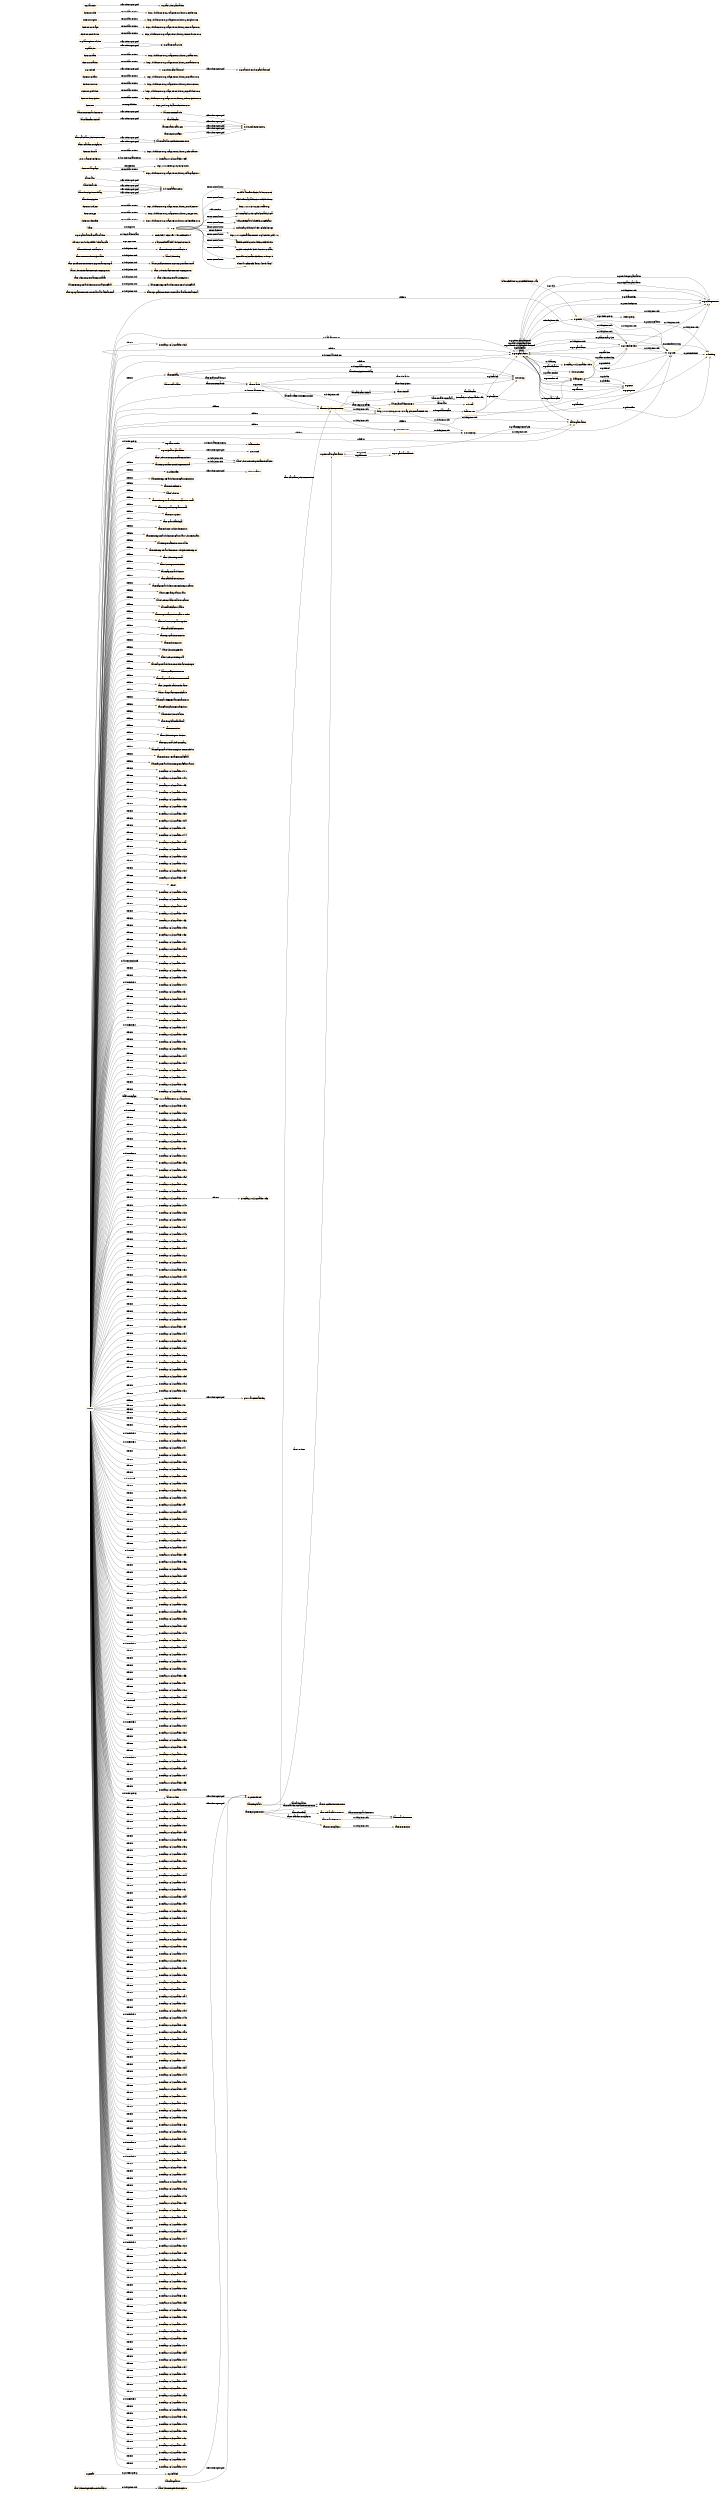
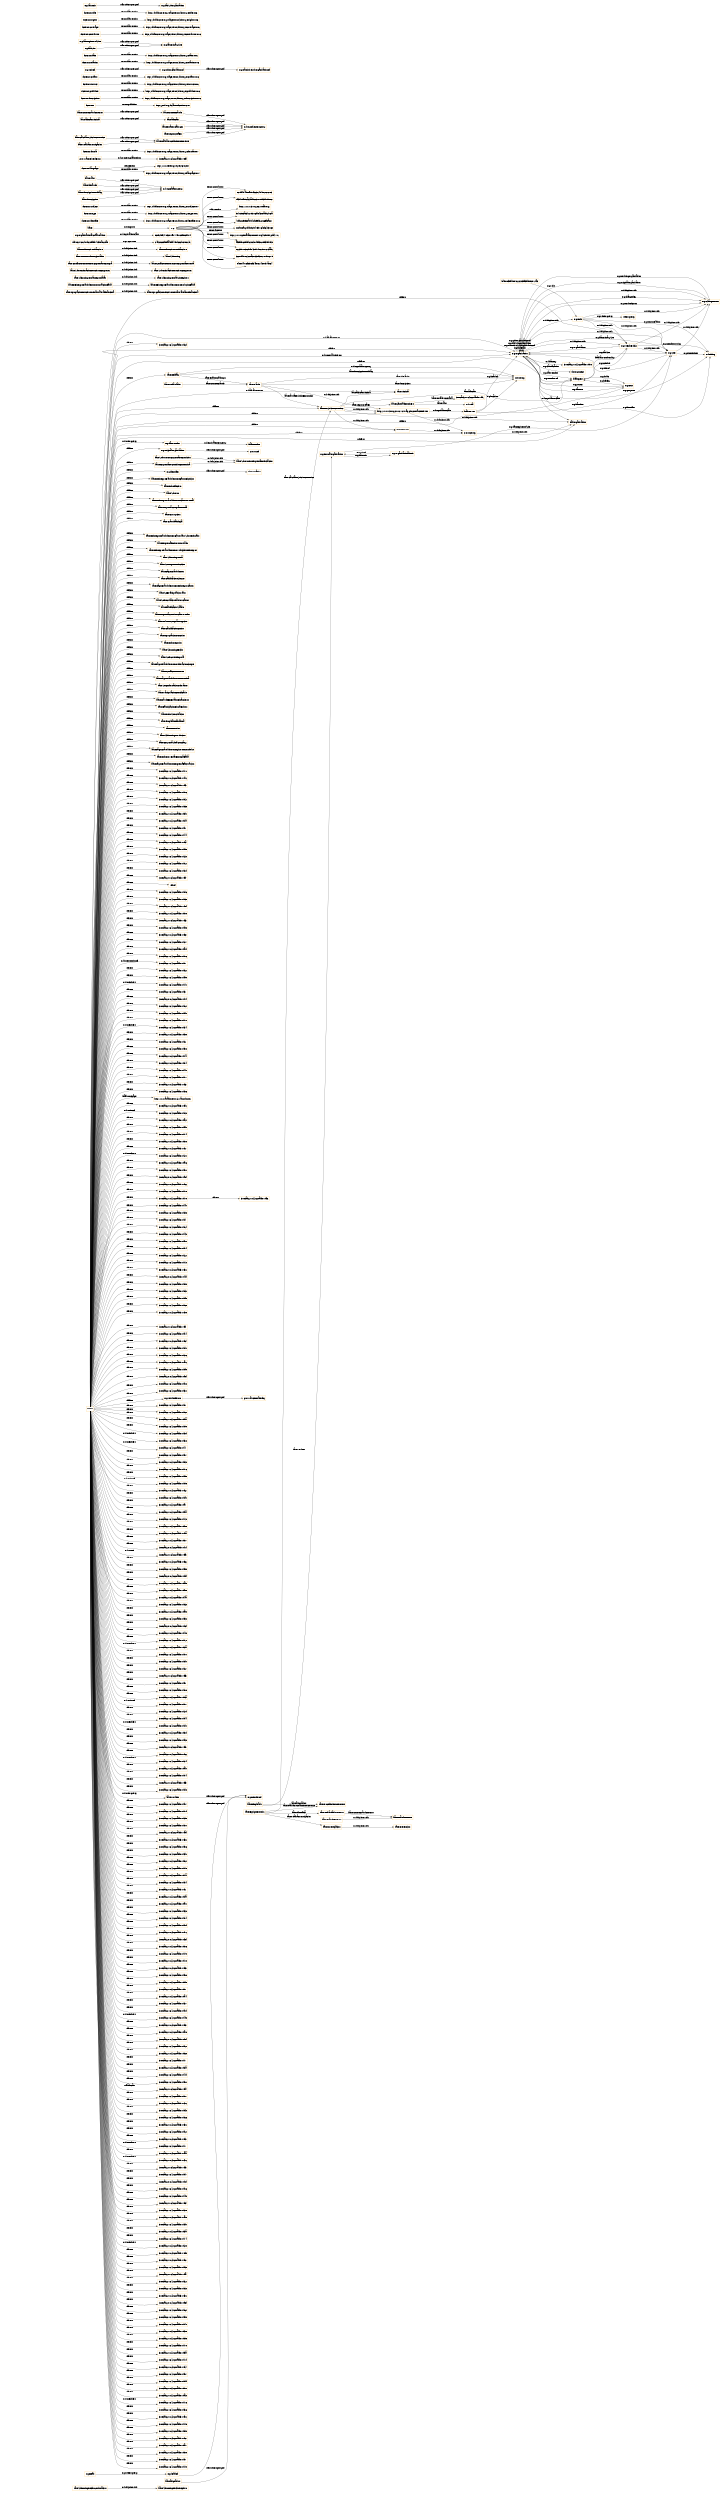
edge "org:Organization" -> "org:Role": label "role:disjointWith" -> "owl:disjointWith"
edge "foaf:Agent" -> "org:Membership": label "org:hasMembership" -> "foaf:hasMembership"
edge "NULL" -> "base:Victima": label "owl:someValuesFrom" -> "owl:allValuesFrom"
node "base:RoboPorSolicitudDeActivo": removed
node "-30ecad22:1642c20abf8:-7f0d": removed
edge "NULL" -> "-30ecad22:1642c20abf8:-7ff4": label "rdf:rest" -> "rdf:afectaA"
